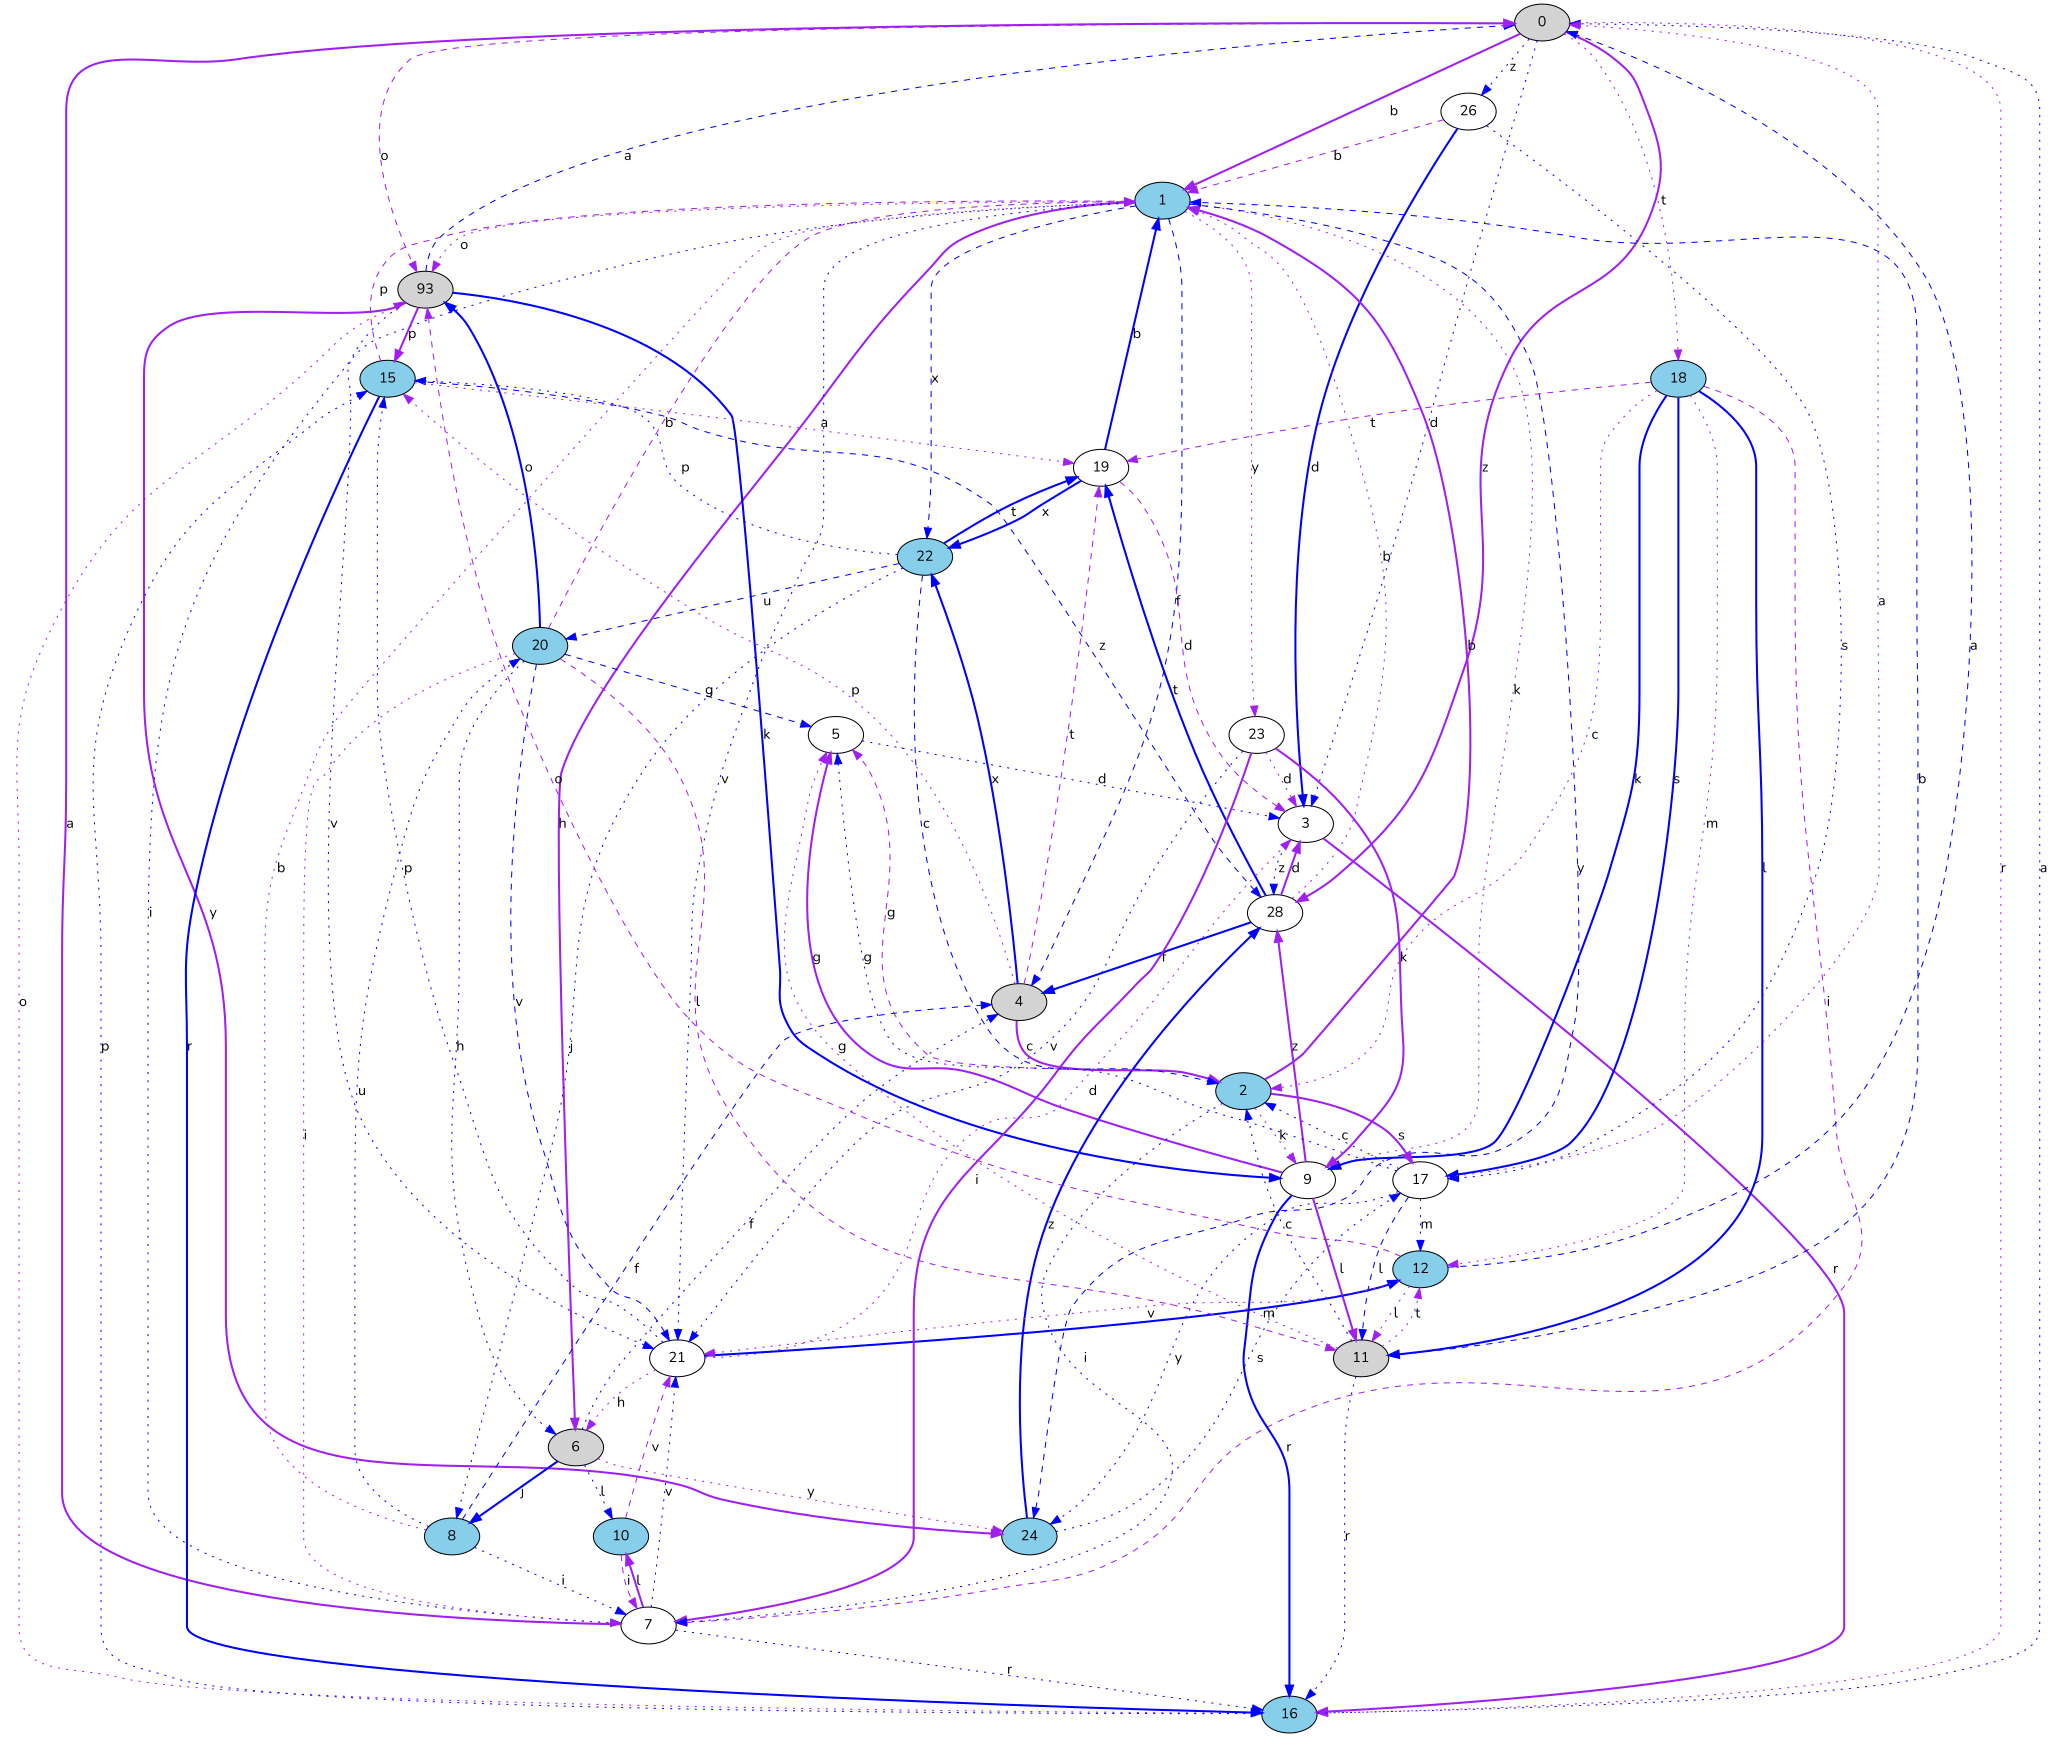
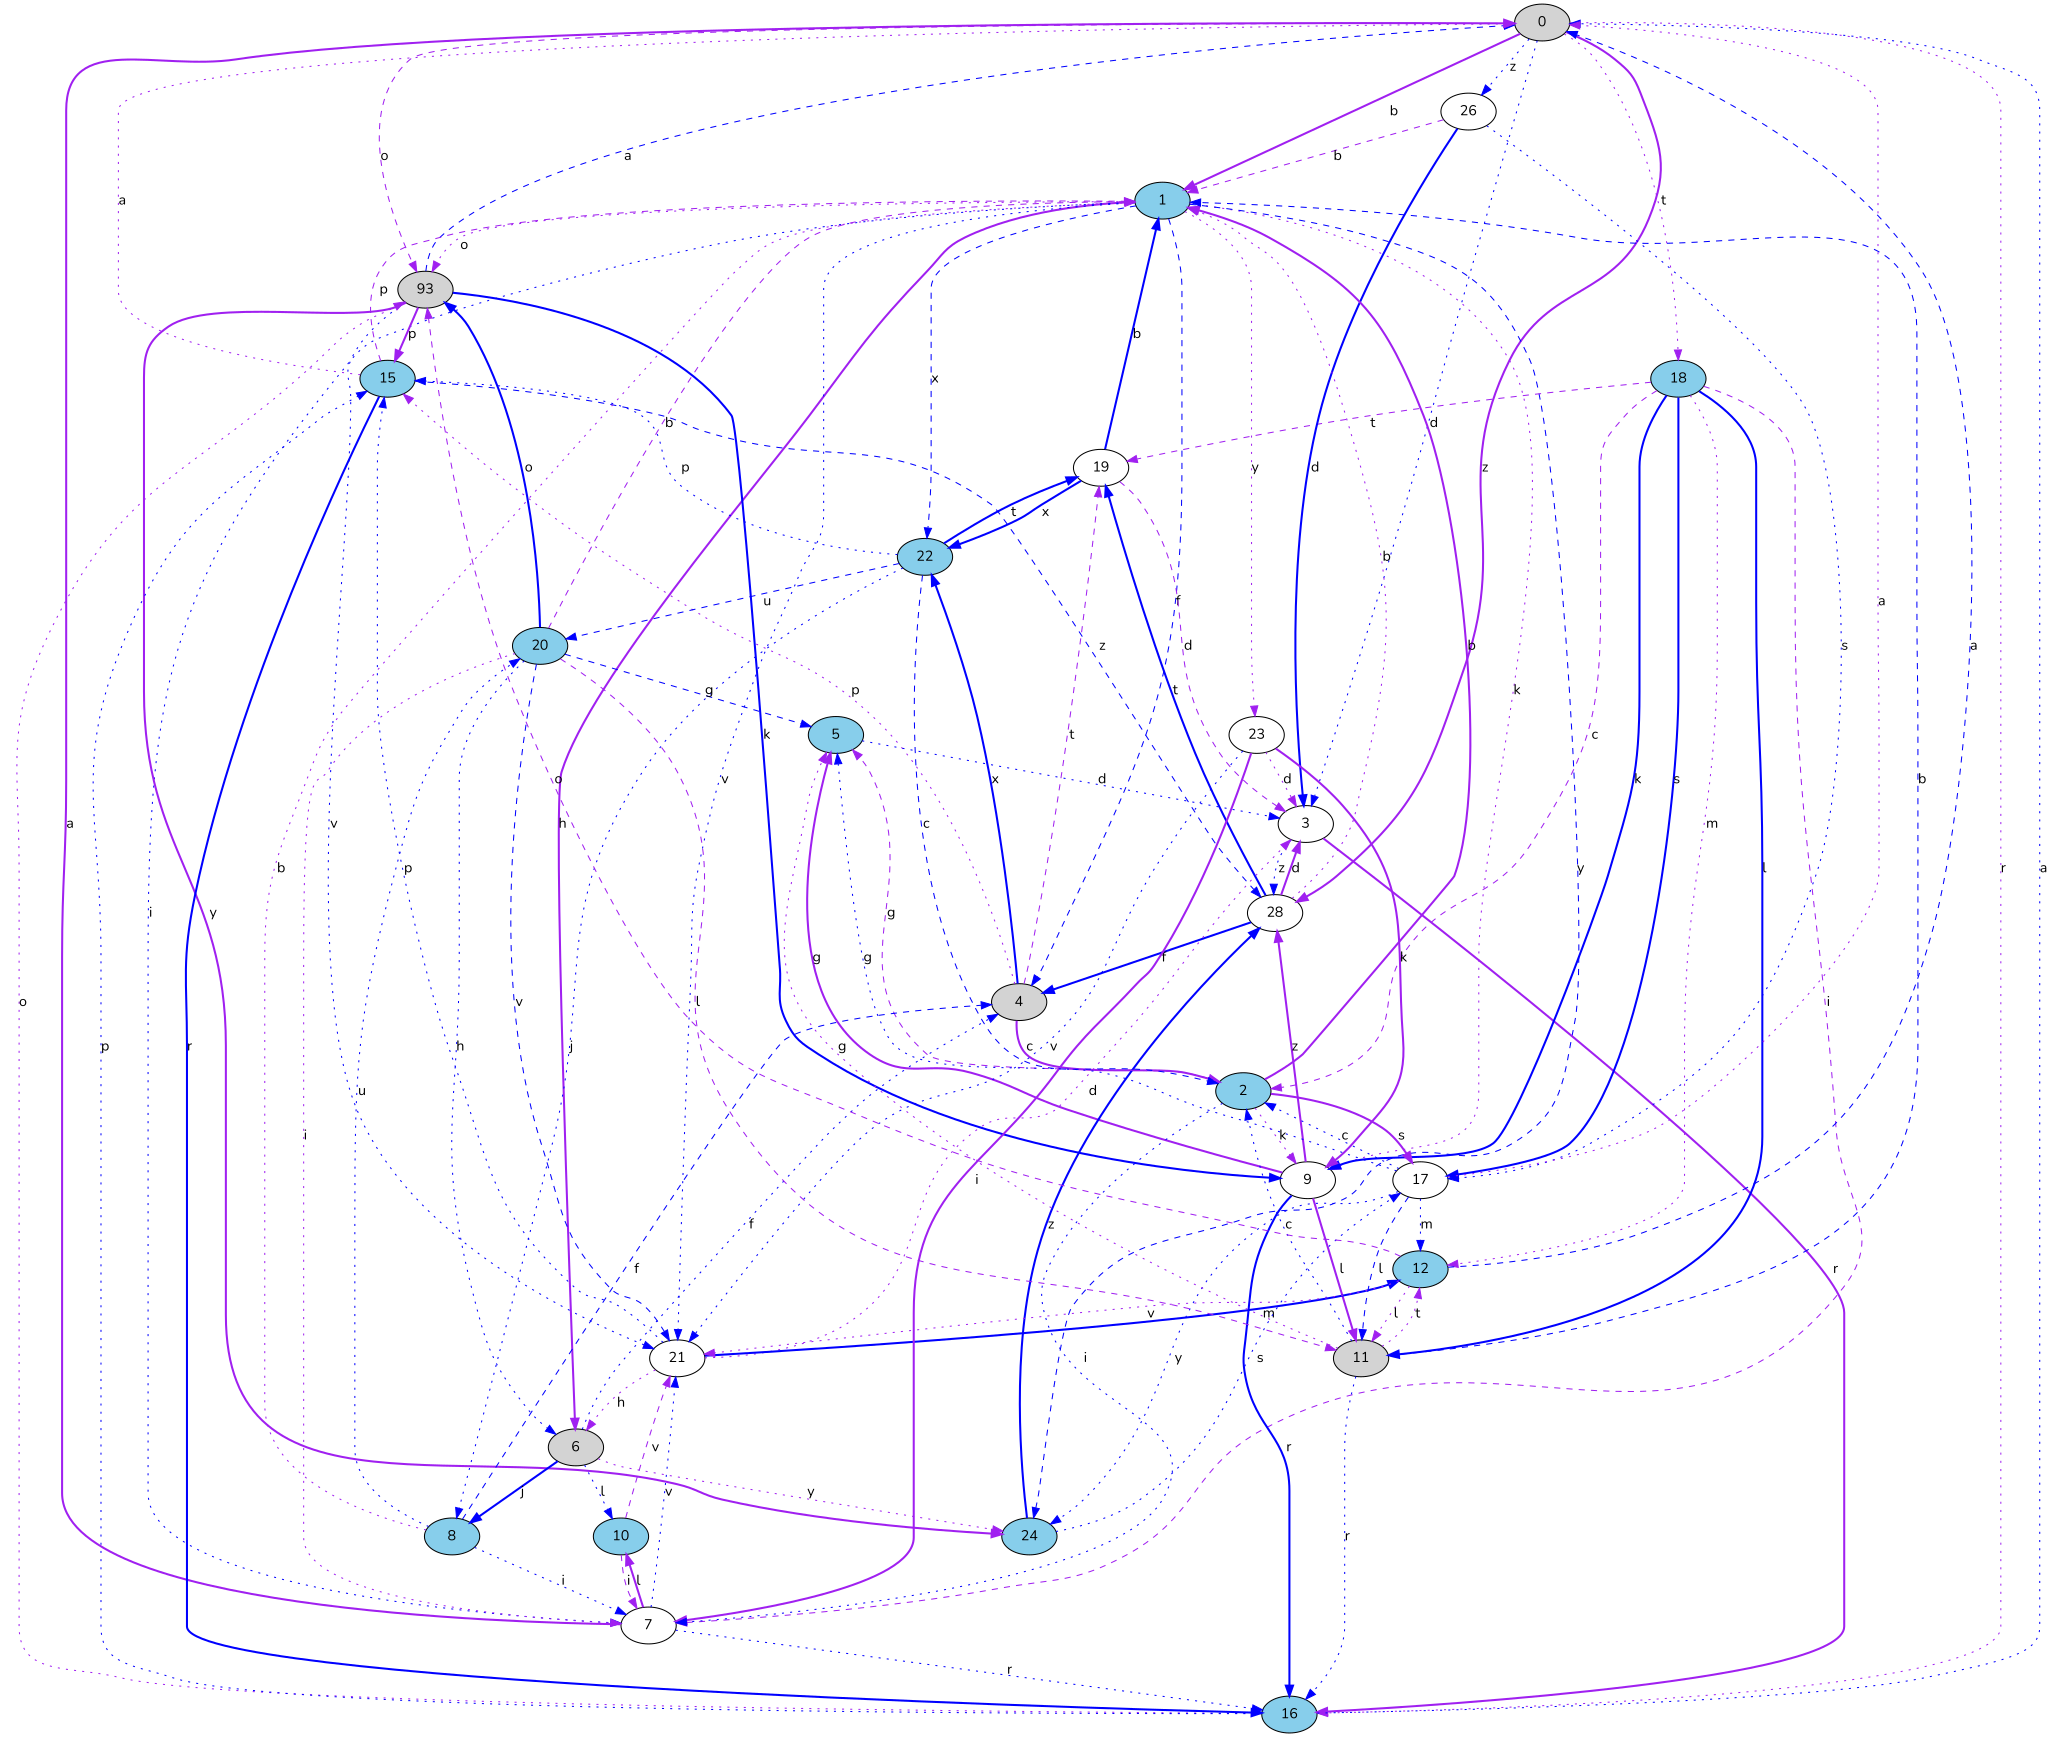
edge "15" -> "19": now "15" -> "0"
node "5": fillcolor white -> skyblue
edge "18" -> "2": style dotted -> dashed
